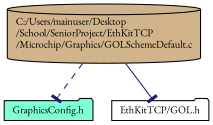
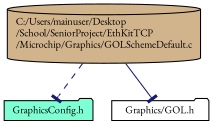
node "EthKitTCP/GOL.h": label "EthKitTCP/GOL.h" -> "Graphics/GOL.h"
